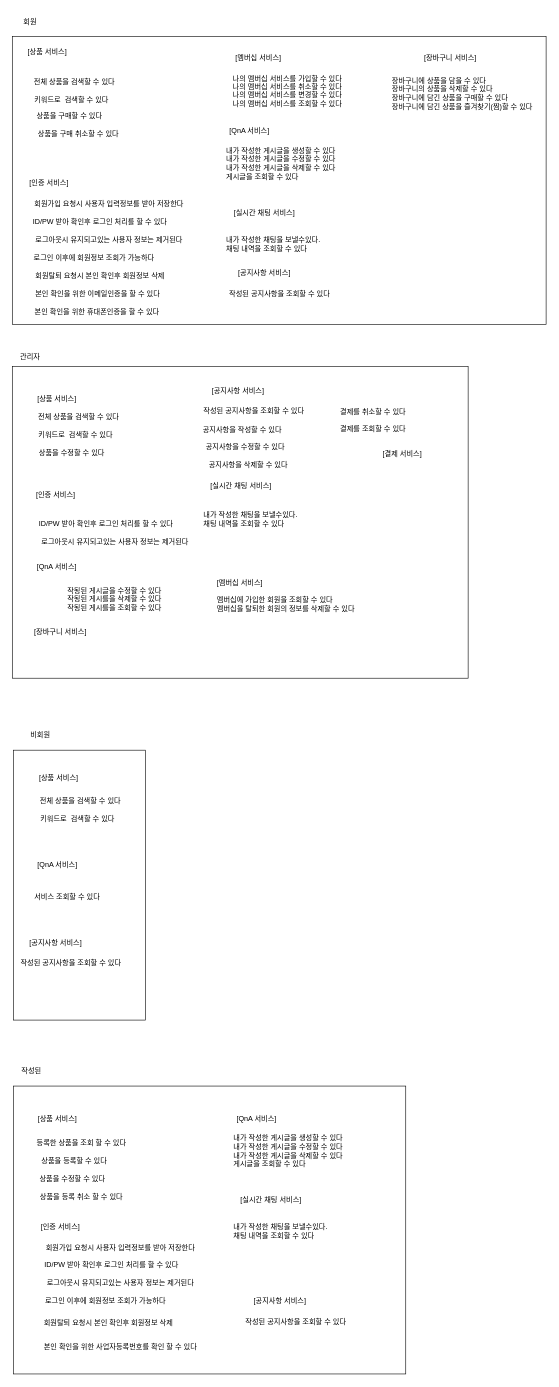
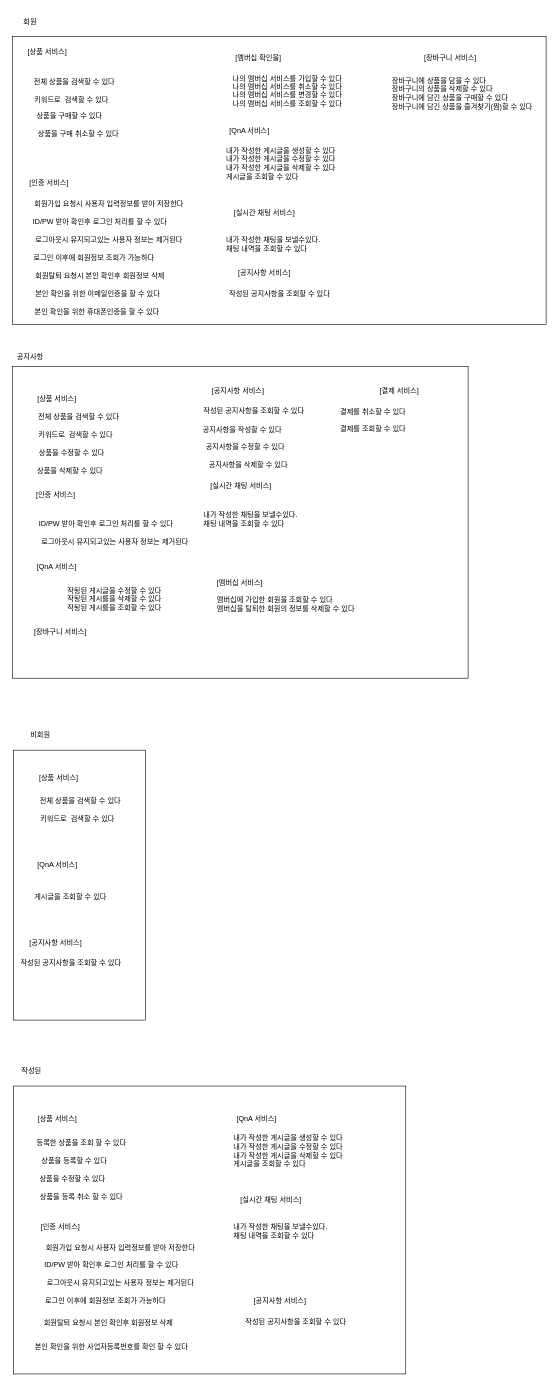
node "[멤버십 서비스]": label "[멤버십 서비스]" -> "[멤버십 확인을]"
node "관리자": label "관리자" -> "공지사항"
node "[결제 서비스]": moved (402, 454) -> (399, 391)
node "상품을 삭제할 수 있다": added
node "서비스 조회할 수 있다": label "서비스 조회할 수 있다" -> "게시글을 조회할 수 있다"
node "본인 확인을 위한 사업자등록번호를 확인 할 수 있다": moved (120, 1347) -> (111, 1347)
